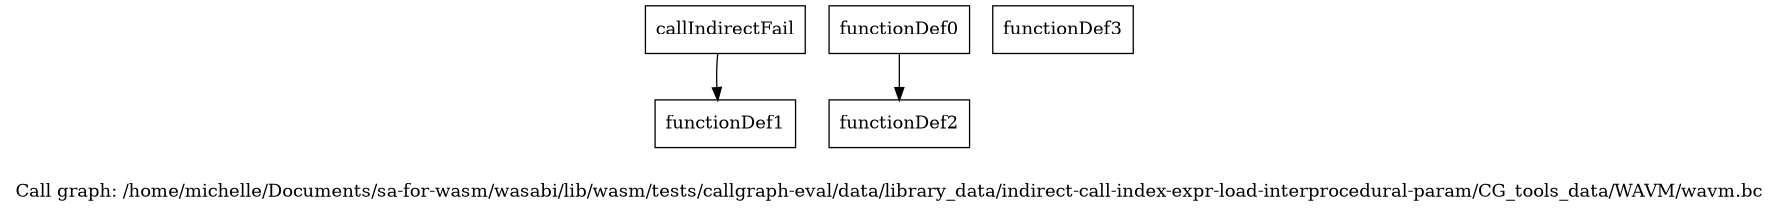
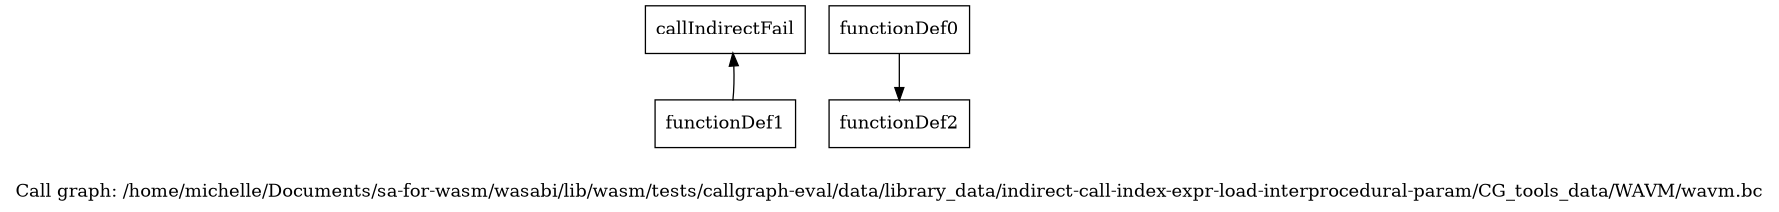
node "functionDef3": removed
edge "callIndirectFail" -> "functionDef1": reversed
